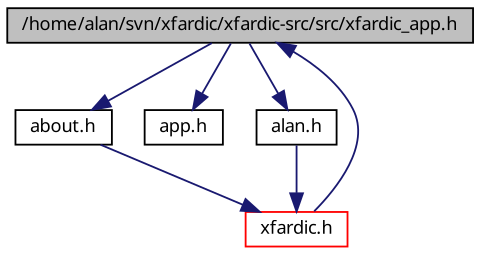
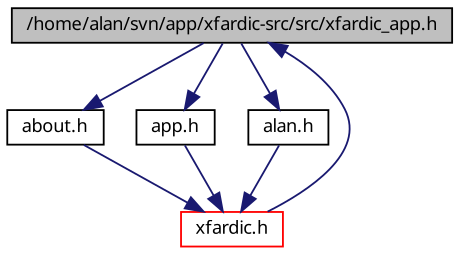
node "/home/alan/svn/xfardic/xfardic-src/src/xfardic_app.h": label "/home/alan/svn/xfardic/xfardic-src/src/xfardic_app.h" -> "/home/alan/svn/app/xfardic-src/src/xfardic_app.h"
edge "app.h" -> "xfardic.h": added
